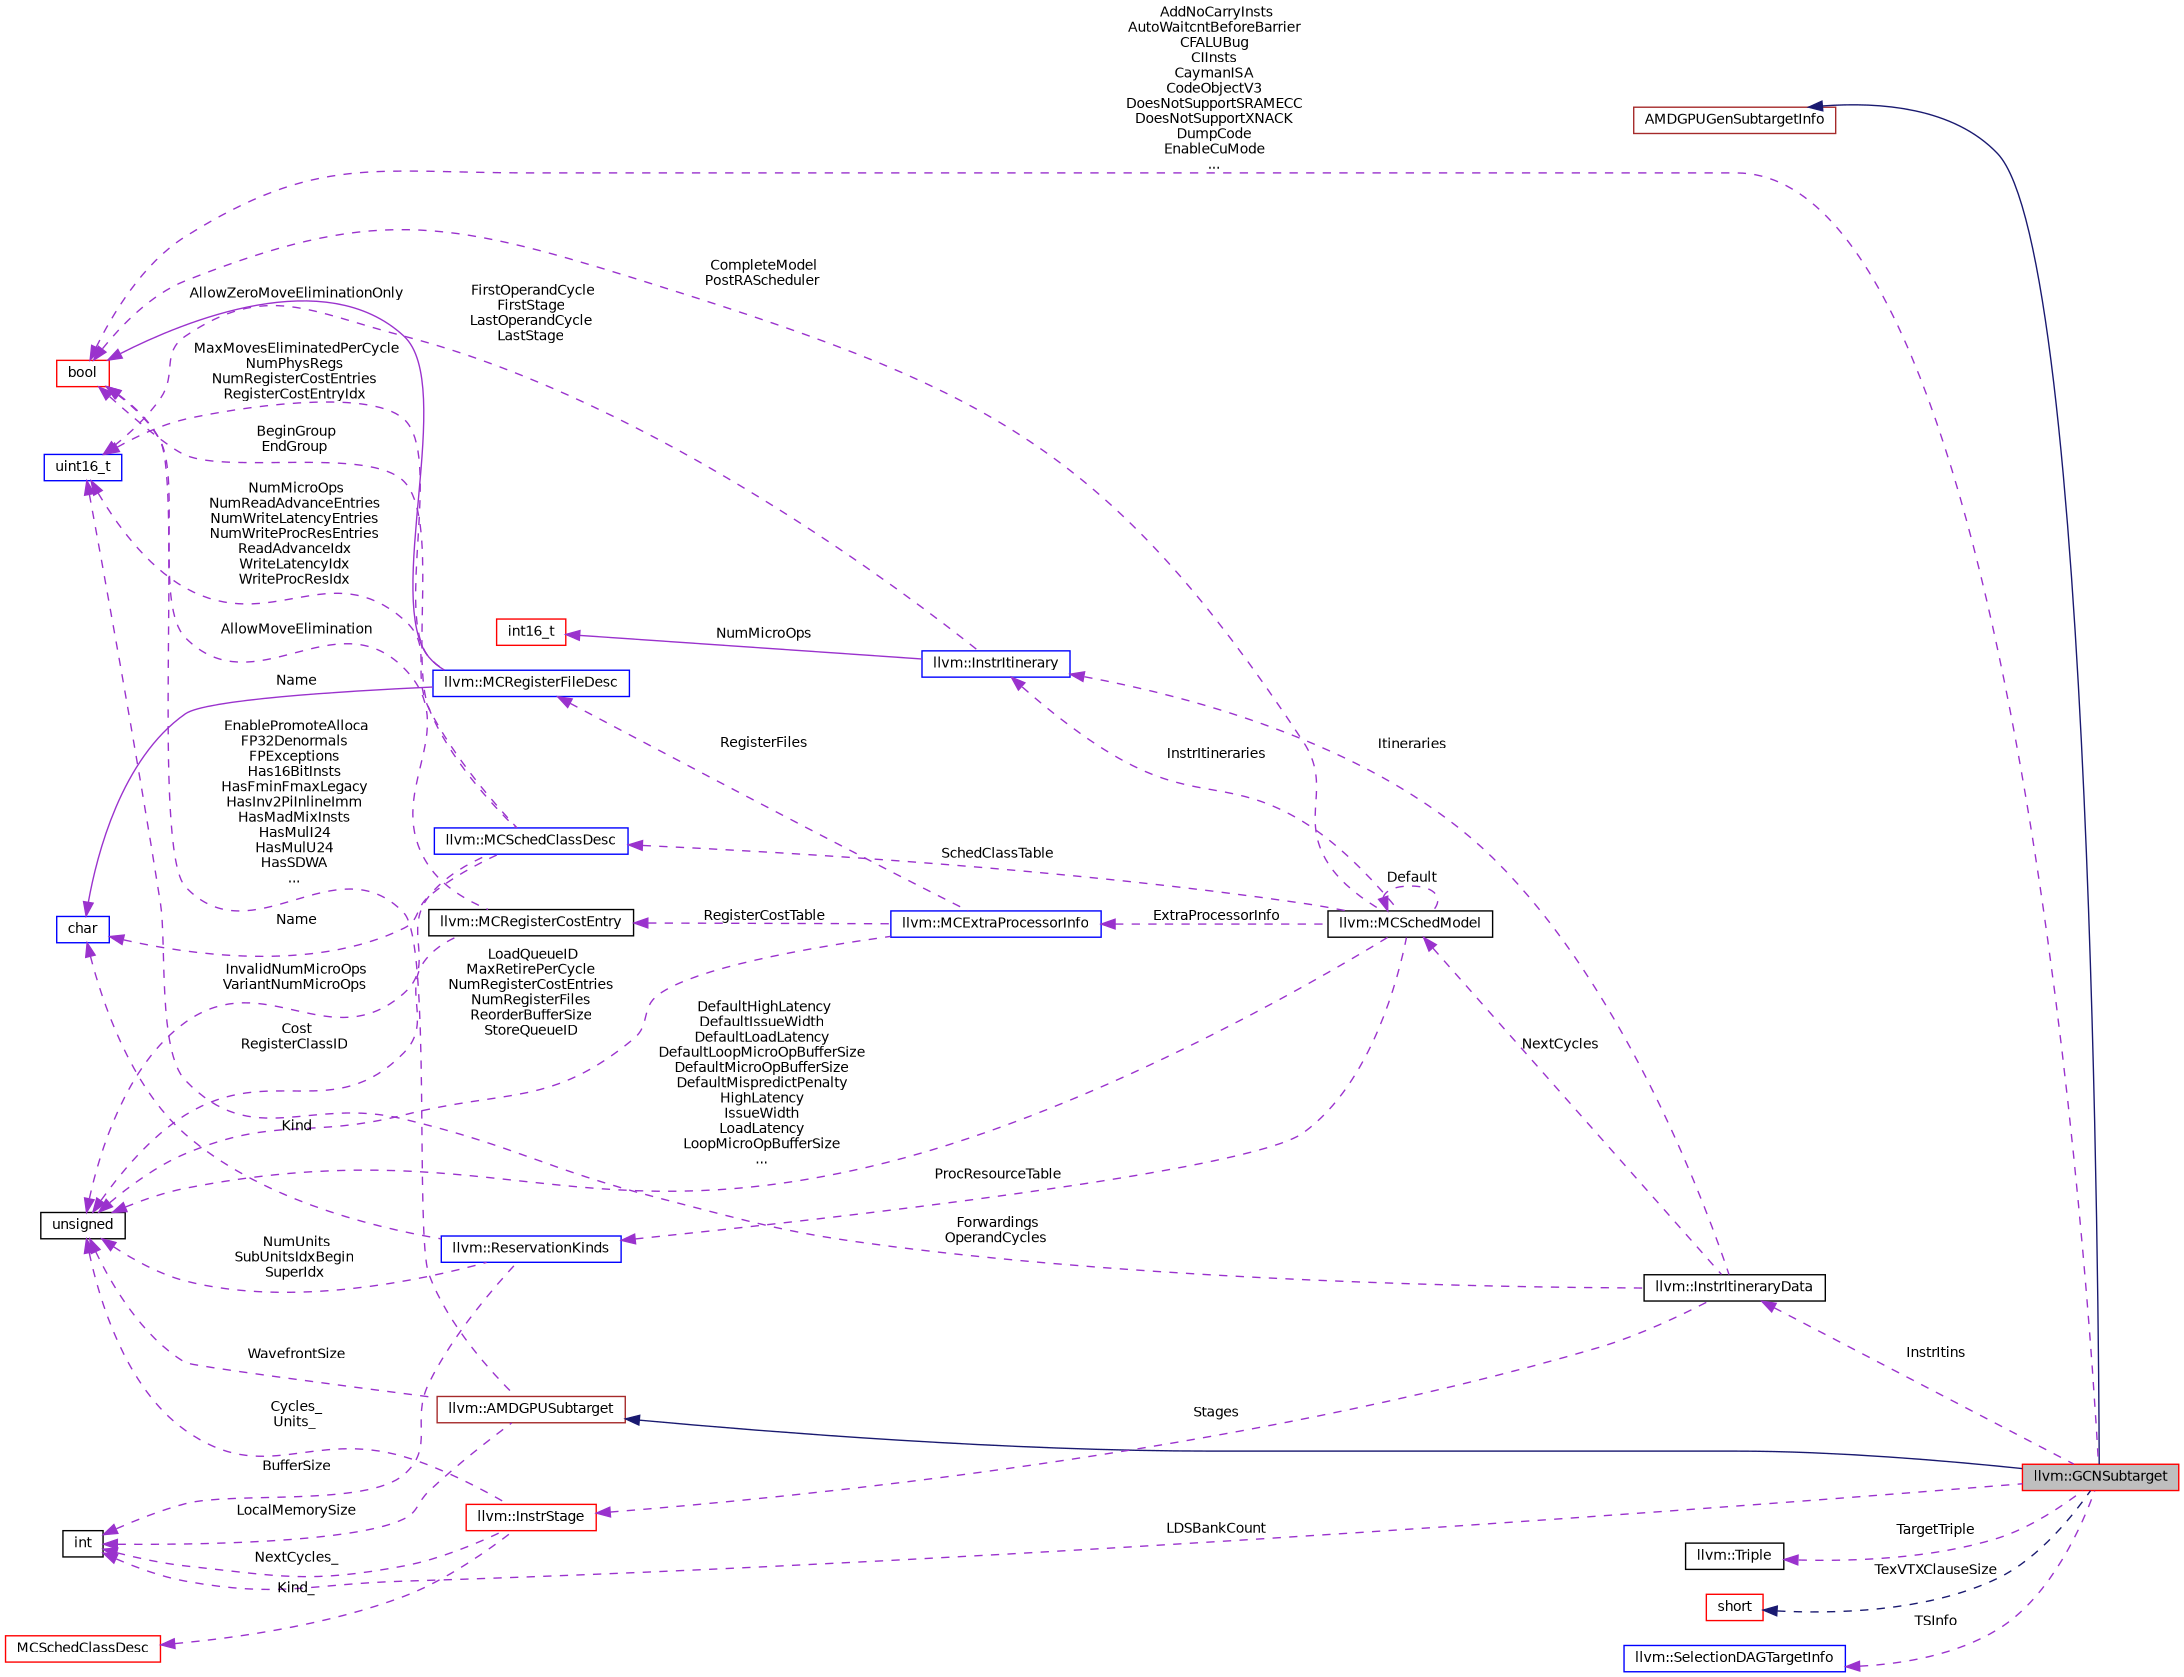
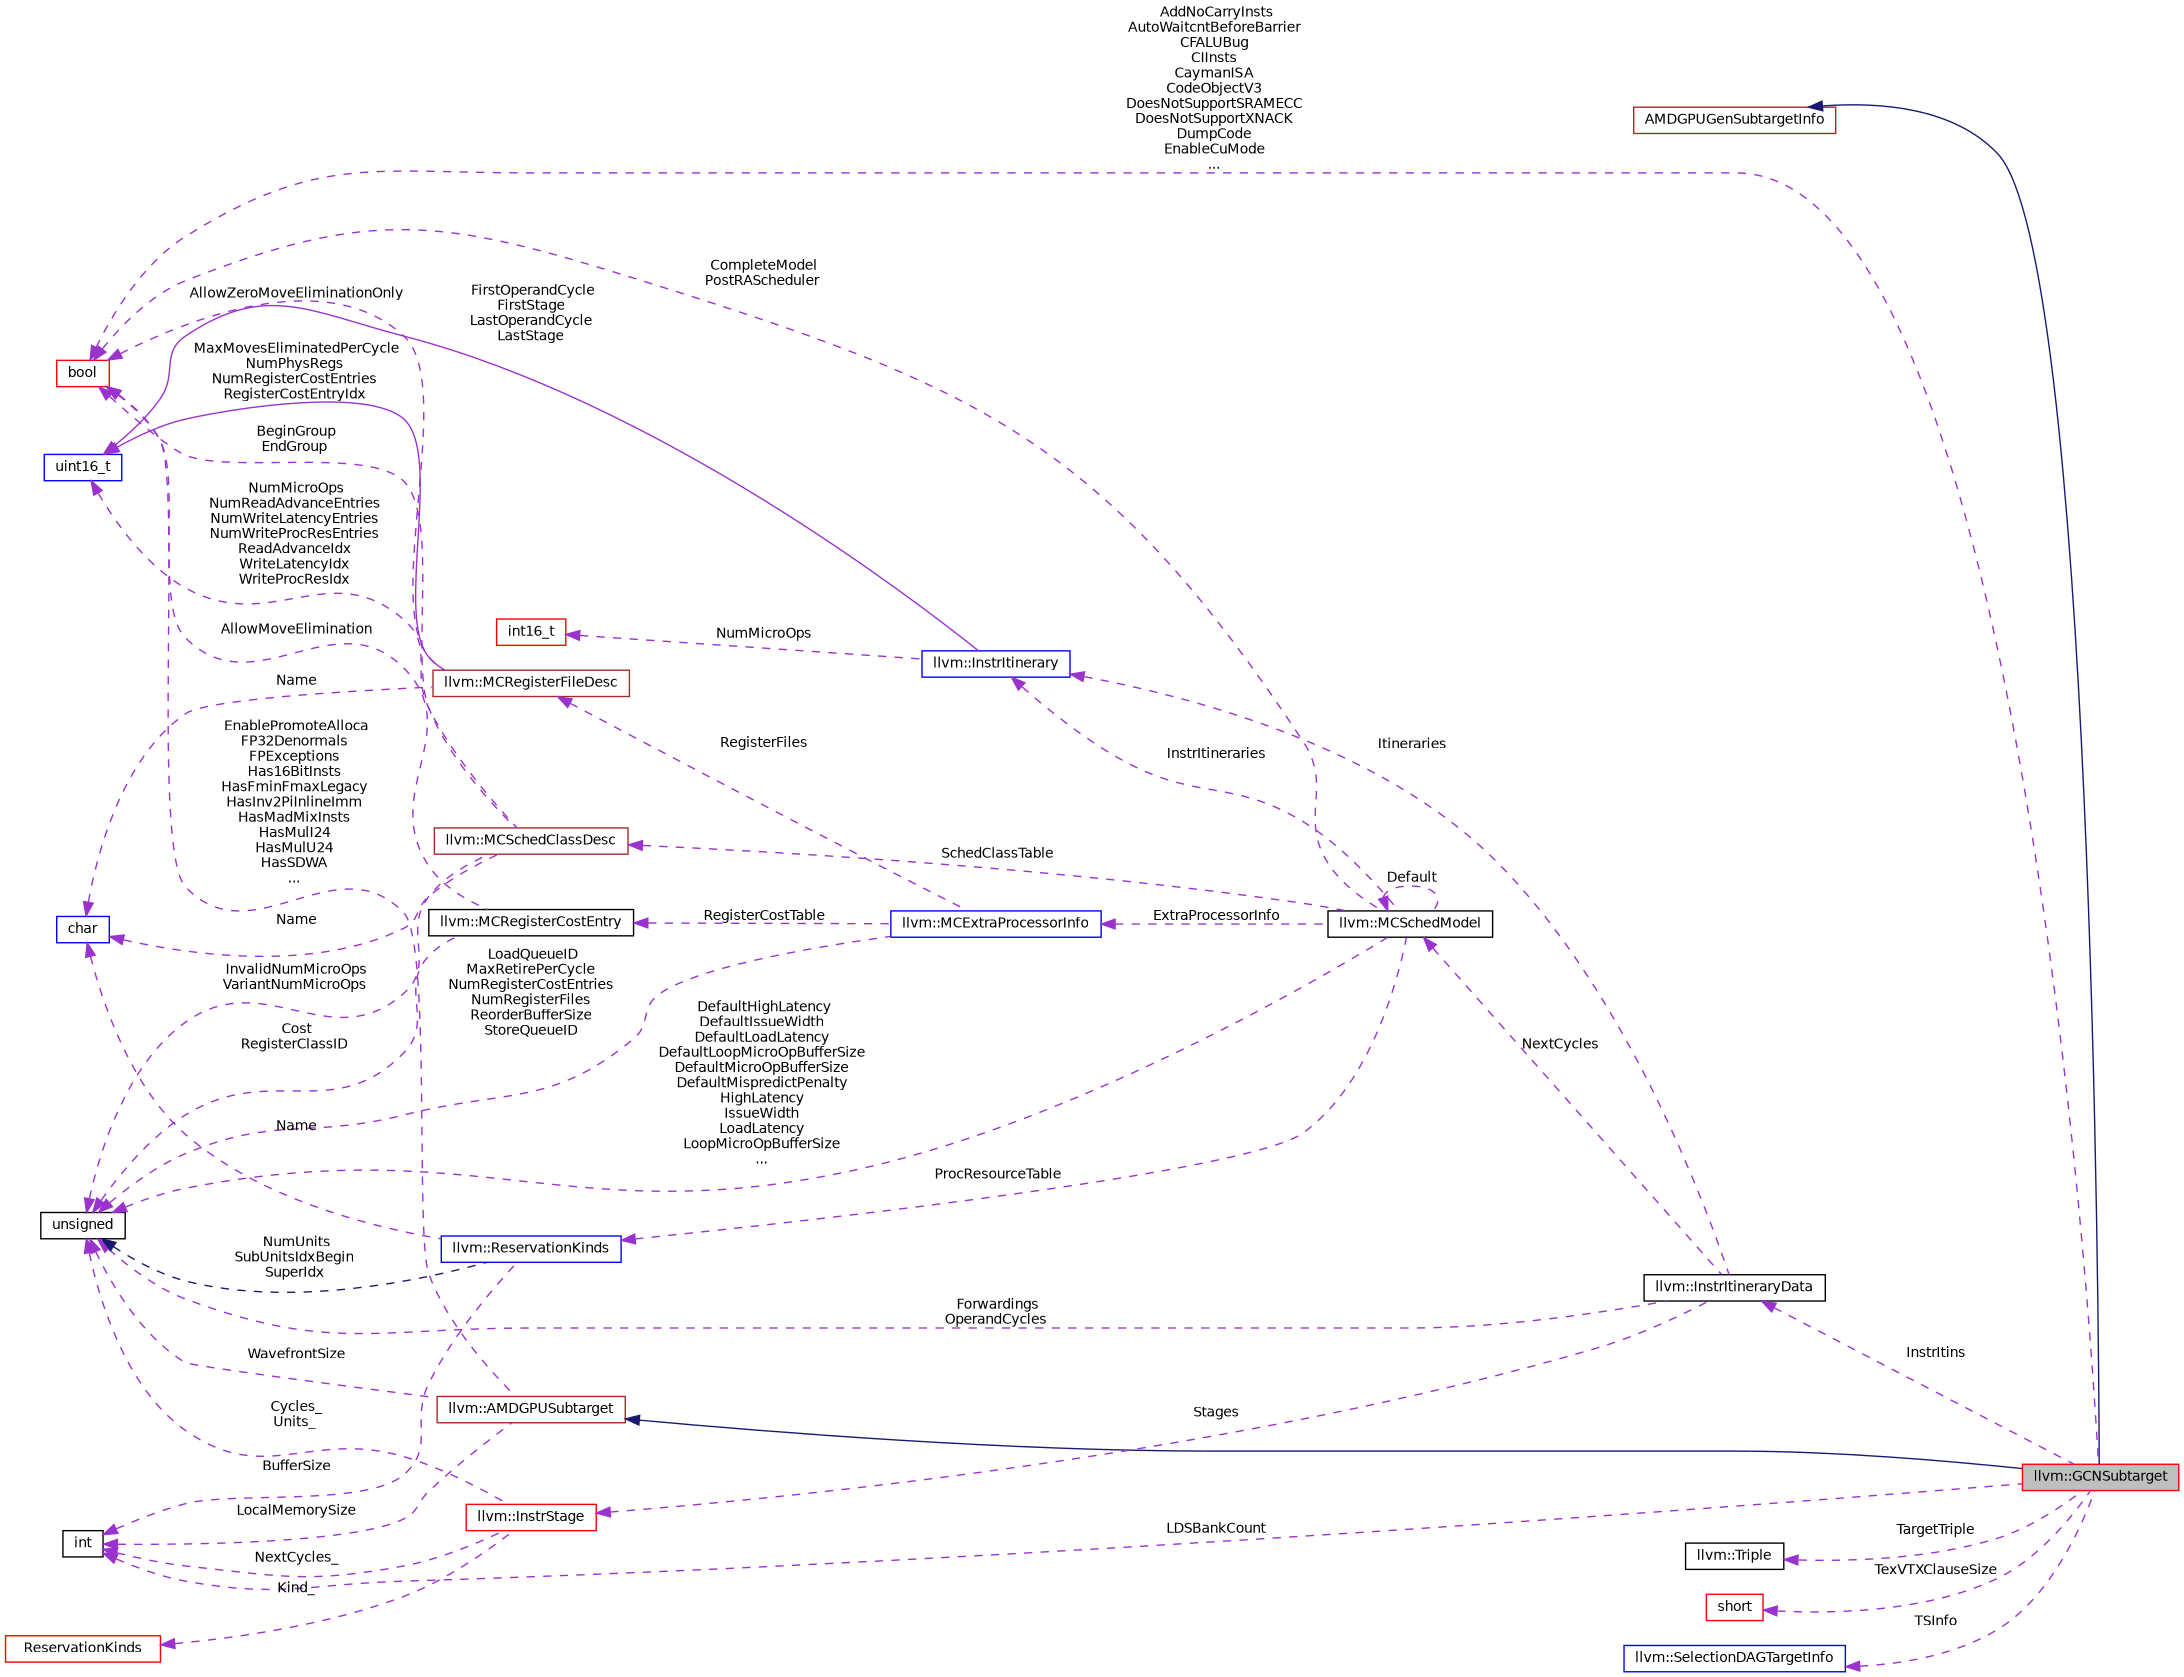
edge "llvm::MCRegisterFileDesc" -> "bool": style solid -> dashed
edge "llvm::InstrItinerary" -> "uint16_t": style dashed -> solid
edge "llvm::MCRegisterFileDesc" -> "uint16_t": style dashed -> solid
edge "llvm::InstrItinerary" -> "int16_t": style solid -> dashed
node "llvm::MCRegisterFileDesc": color blue -> brown
edge "llvm::MCRegisterFileDesc" -> "char": style solid -> dashed
node "llvm::MCSchedClassDesc": color blue -> brown
edge "llvm::ReservationKinds" -> "char": label " Kind" -> " Name"
edge "llvm::InstrItineraryData" -> "uint16_t": now "llvm::InstrItineraryData" -> "unsigned"
edge "llvm::ReservationKinds" -> "unsigned": color darkorchid3 -> midnightblue
edge "llvm::GCNSubtarget" -> "short": color midnightblue -> darkorchid3
node "MCSchedClassDesc": label "MCSchedClassDesc" -> "ReservationKinds"
